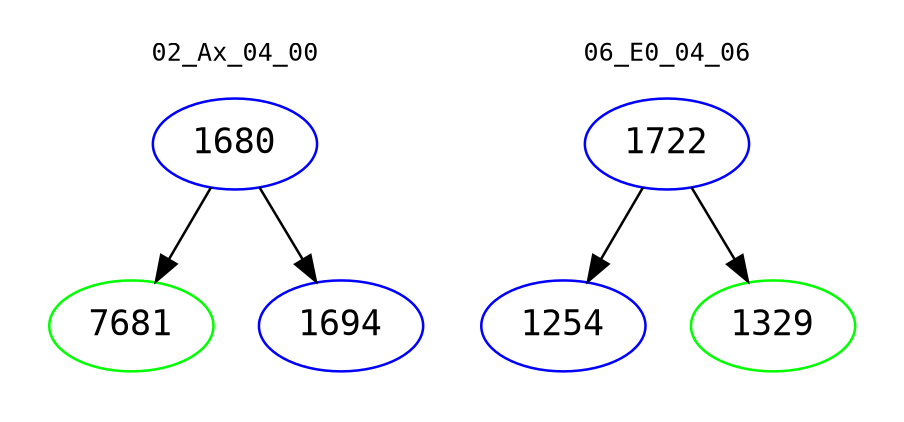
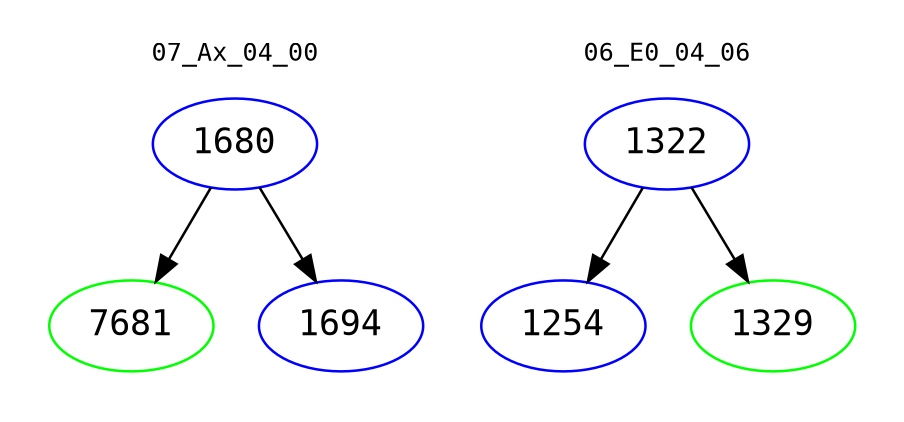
cluster "02_Ax_04_00": label "02_Ax_04_00" -> "07_Ax_04_00"
node "1722": label "1722" -> "1322"
